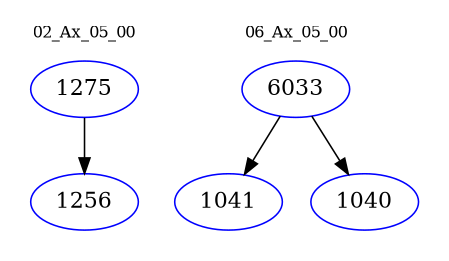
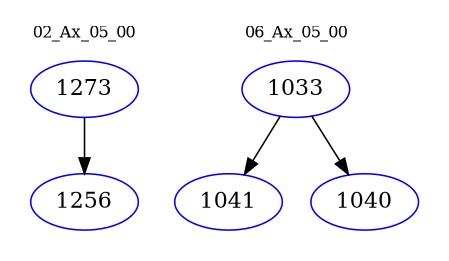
node "1275": label "1275" -> "1273"
node "6033": label "6033" -> "1033"
